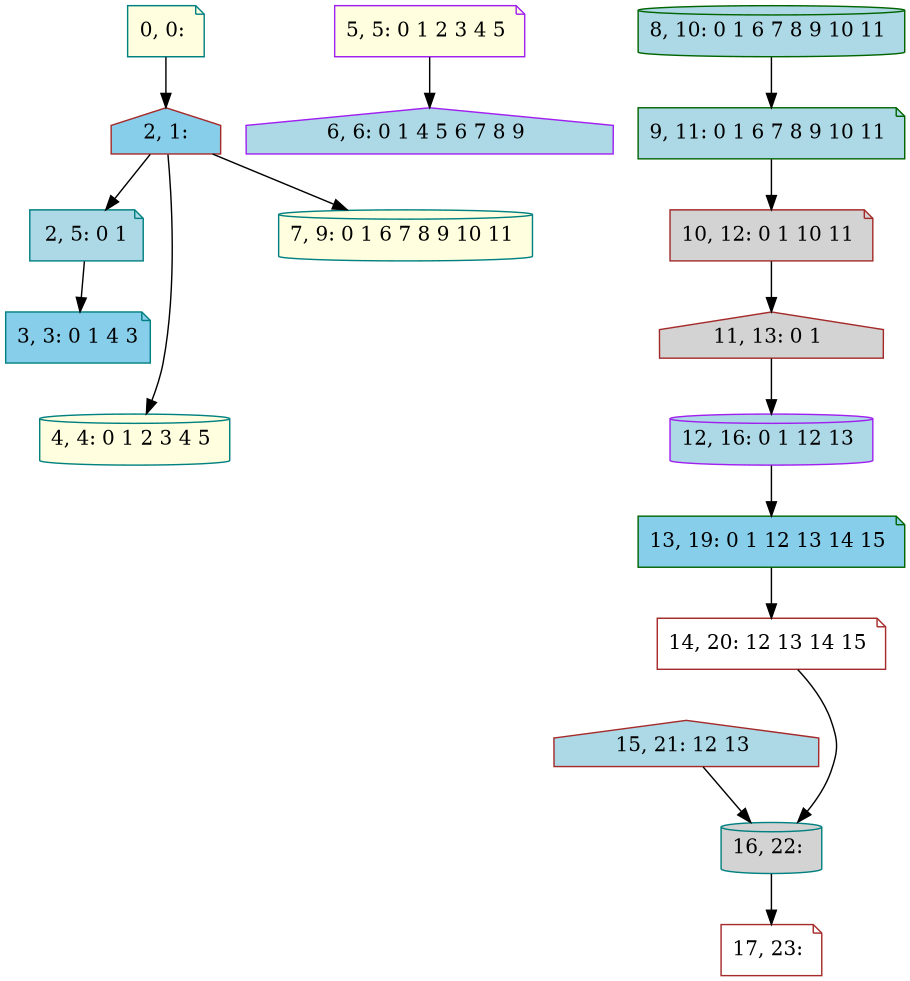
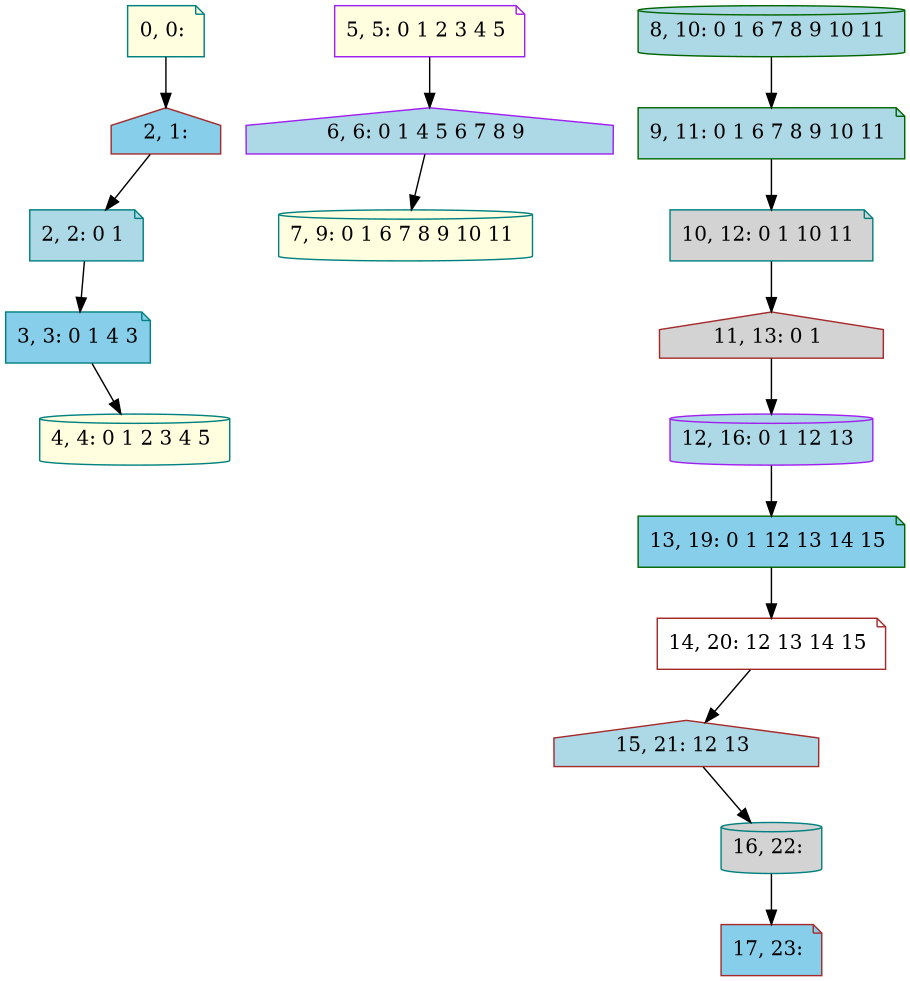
edge "2, 1:" -> "7, 9: 0 1 6 7 8 9 10 11": now "6, 6: 0 1 4 5 6 7 8 9" -> "7, 9: 0 1 6 7 8 9 10 11"
node "2, 5: 0 1": label "2, 5: 0 1" -> "2, 2: 0 1"
node "10, 12: 0 1 10 11": color brown -> teal
edge "2, 1:" -> "4, 4: 0 1 2 3 4 5": now "3, 3: 0 1 4 3" -> "4, 4: 0 1 2 3 4 5"
edge "14, 20: 12 13 14 15" -> "16, 22:": now "14, 20: 12 13 14 15" -> "15, 21: 12 13"
node "17, 23:": fillcolor white -> skyblue
